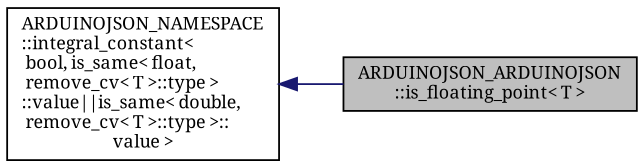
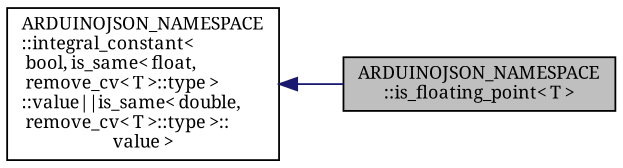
node "ARDUINOJSON_ARDUINOJSON ::is_floating_point< T >": label "ARDUINOJSON_ARDUINOJSON ::is_floating_point< T >" -> "ARDUINOJSON_NAMESPACE ::is_floating_point< T >"
